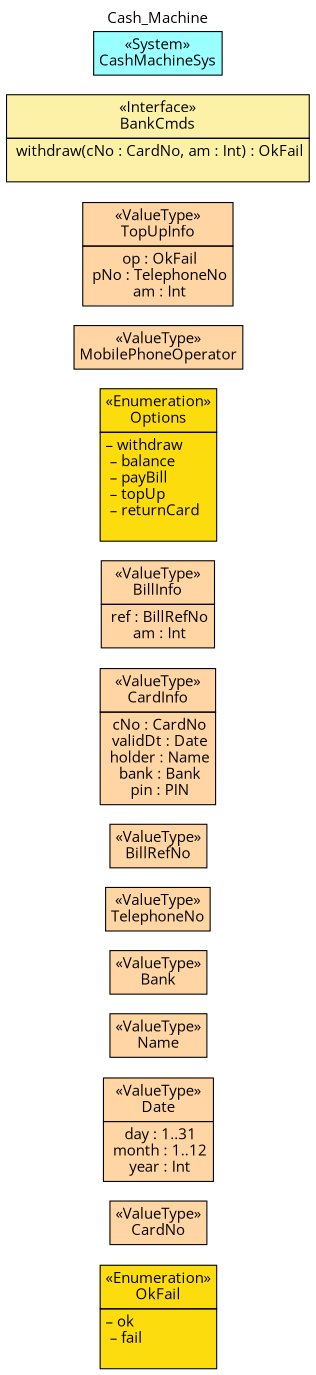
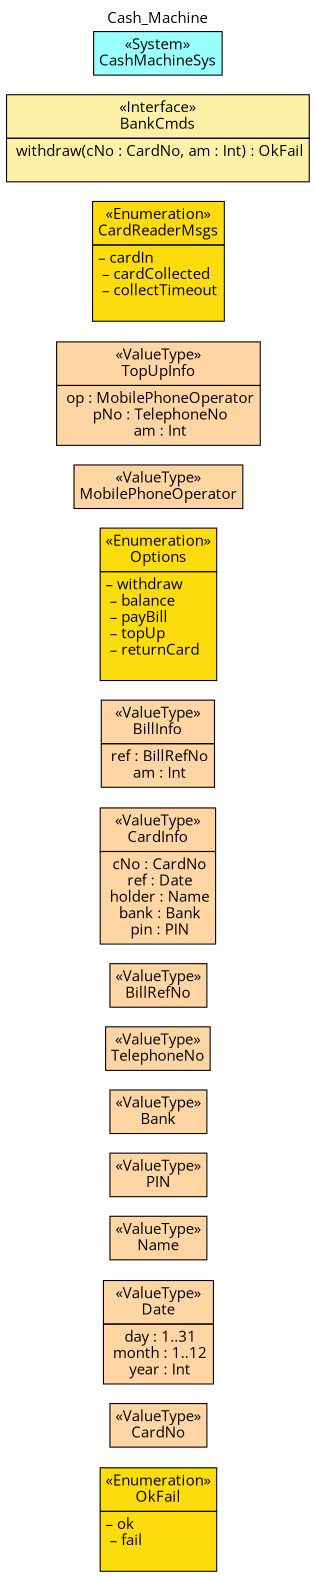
node "TopUpInfo": text "op : OkFail" -> "op : MobilePhoneOperator"
node "CardReaderMsgs": added
node "CardInfo": text "validDt : Date" -> "ref : Date"
node "PIN": added
